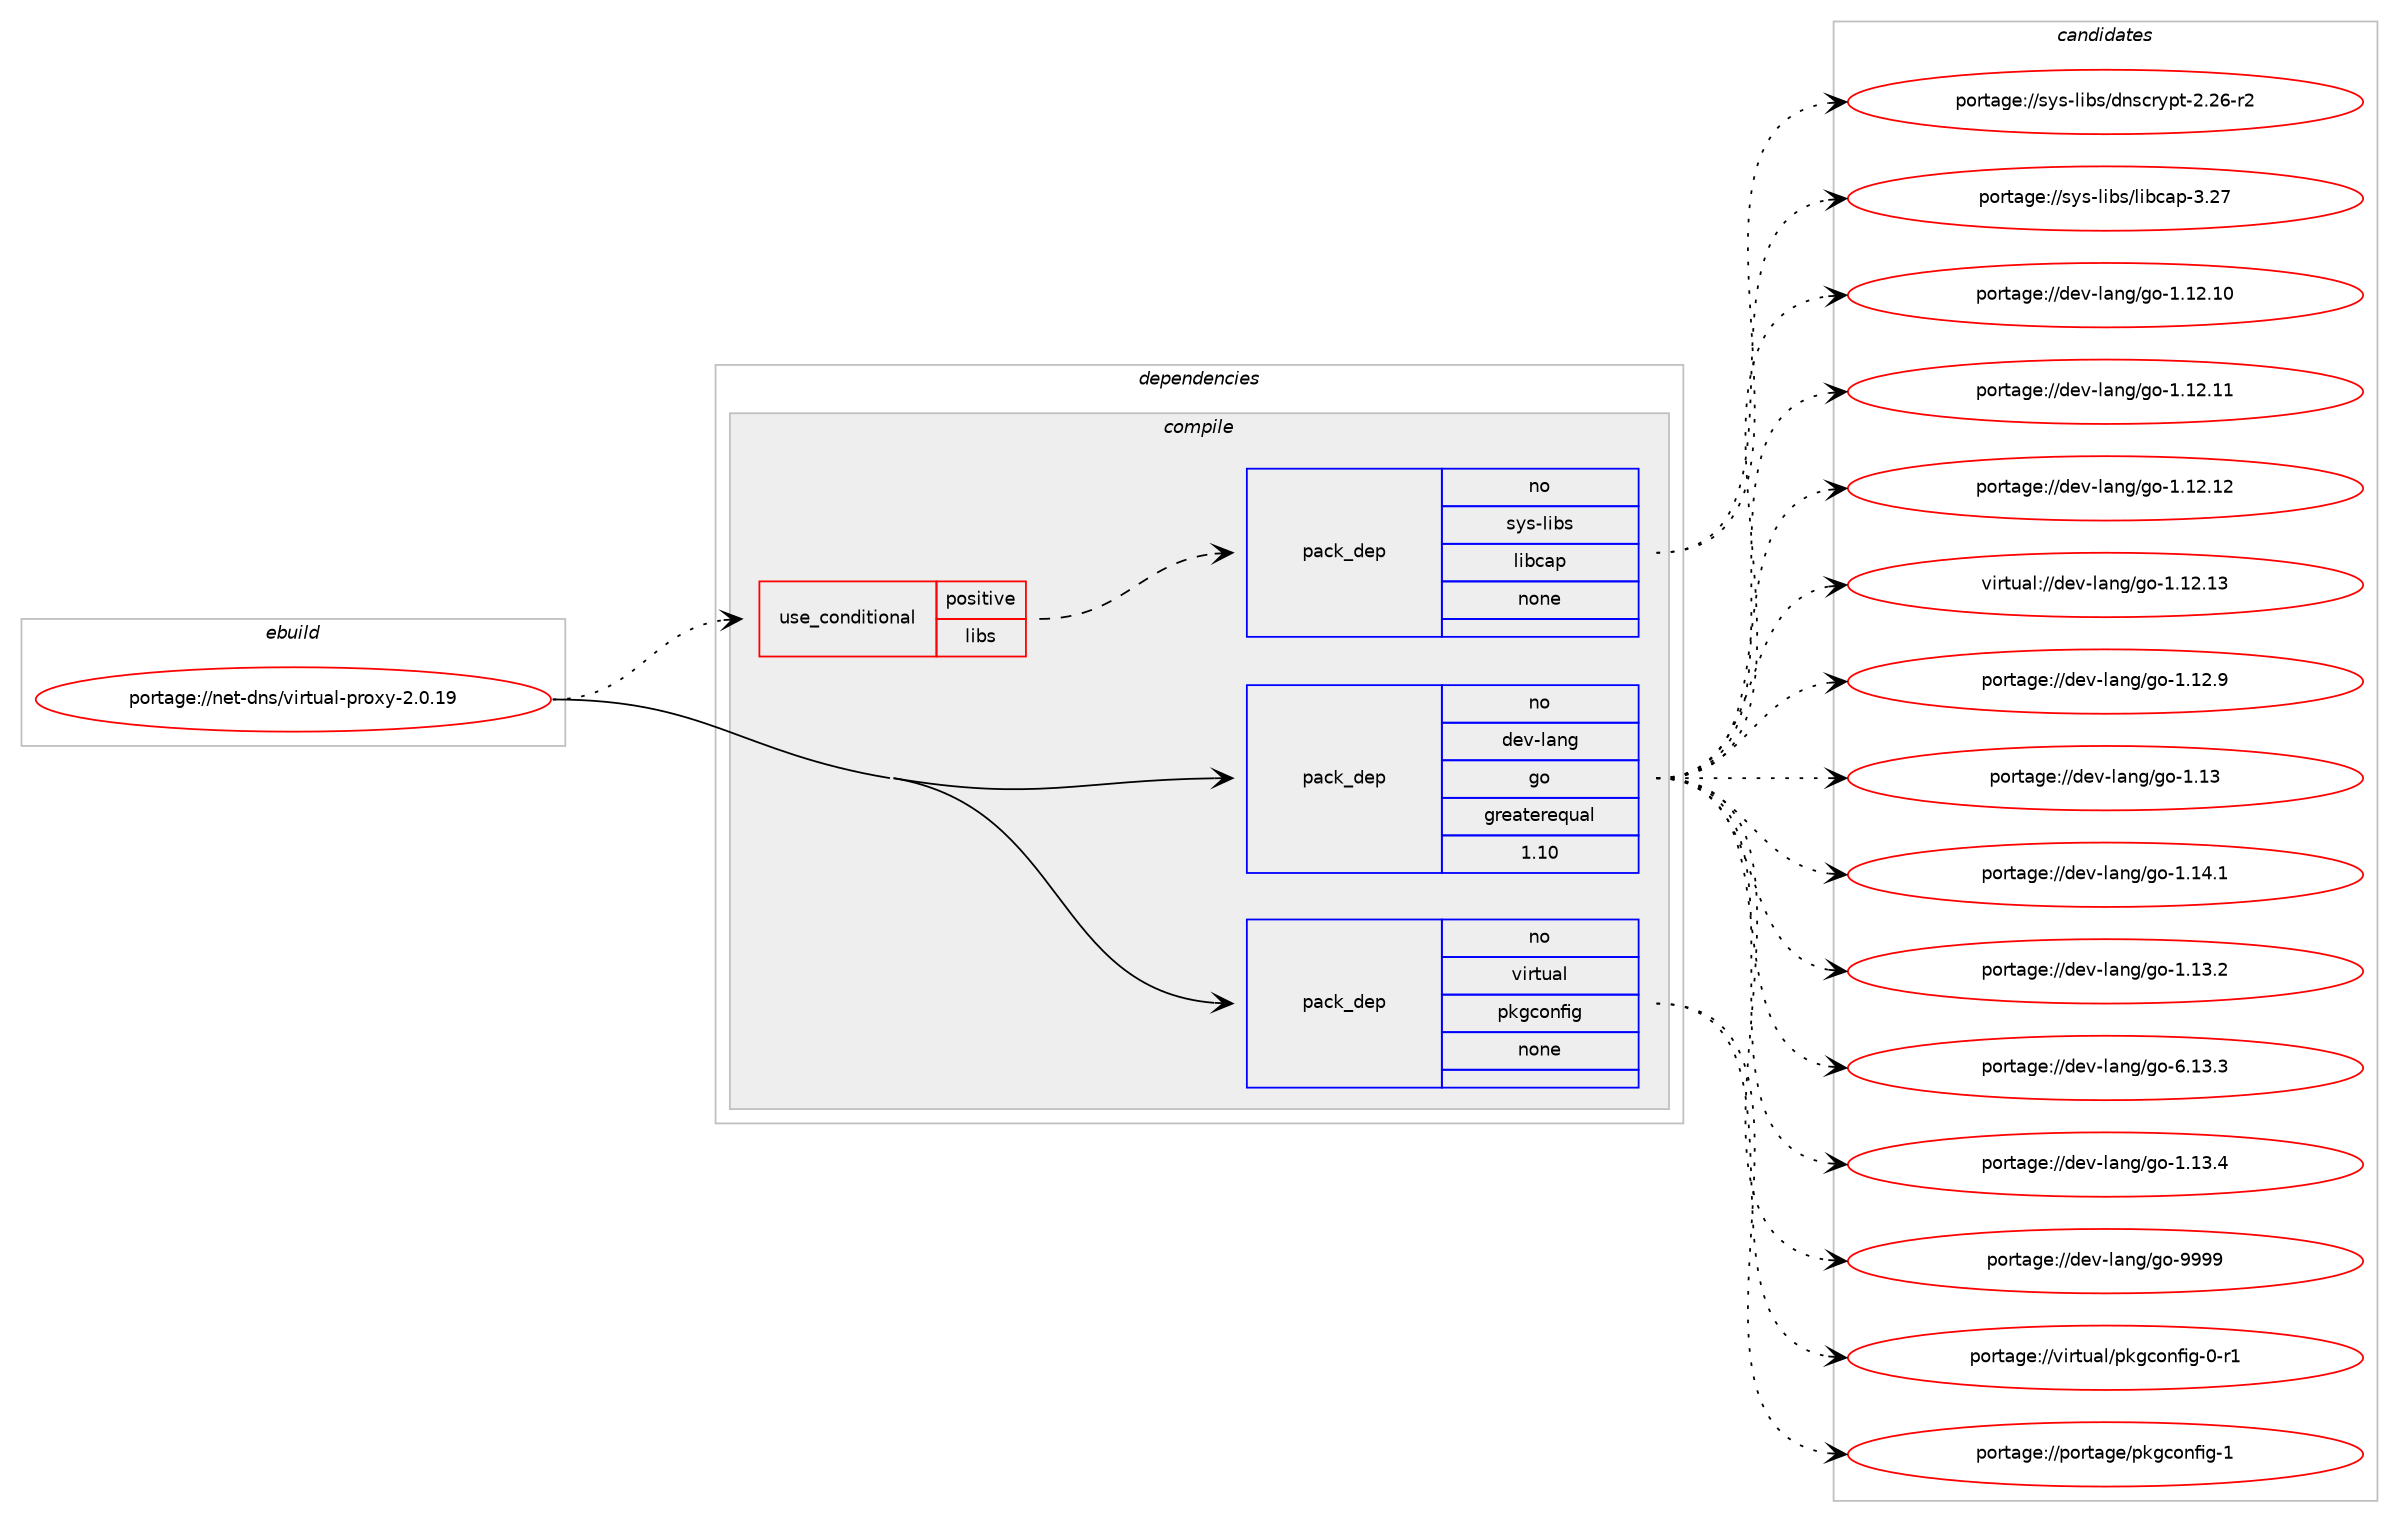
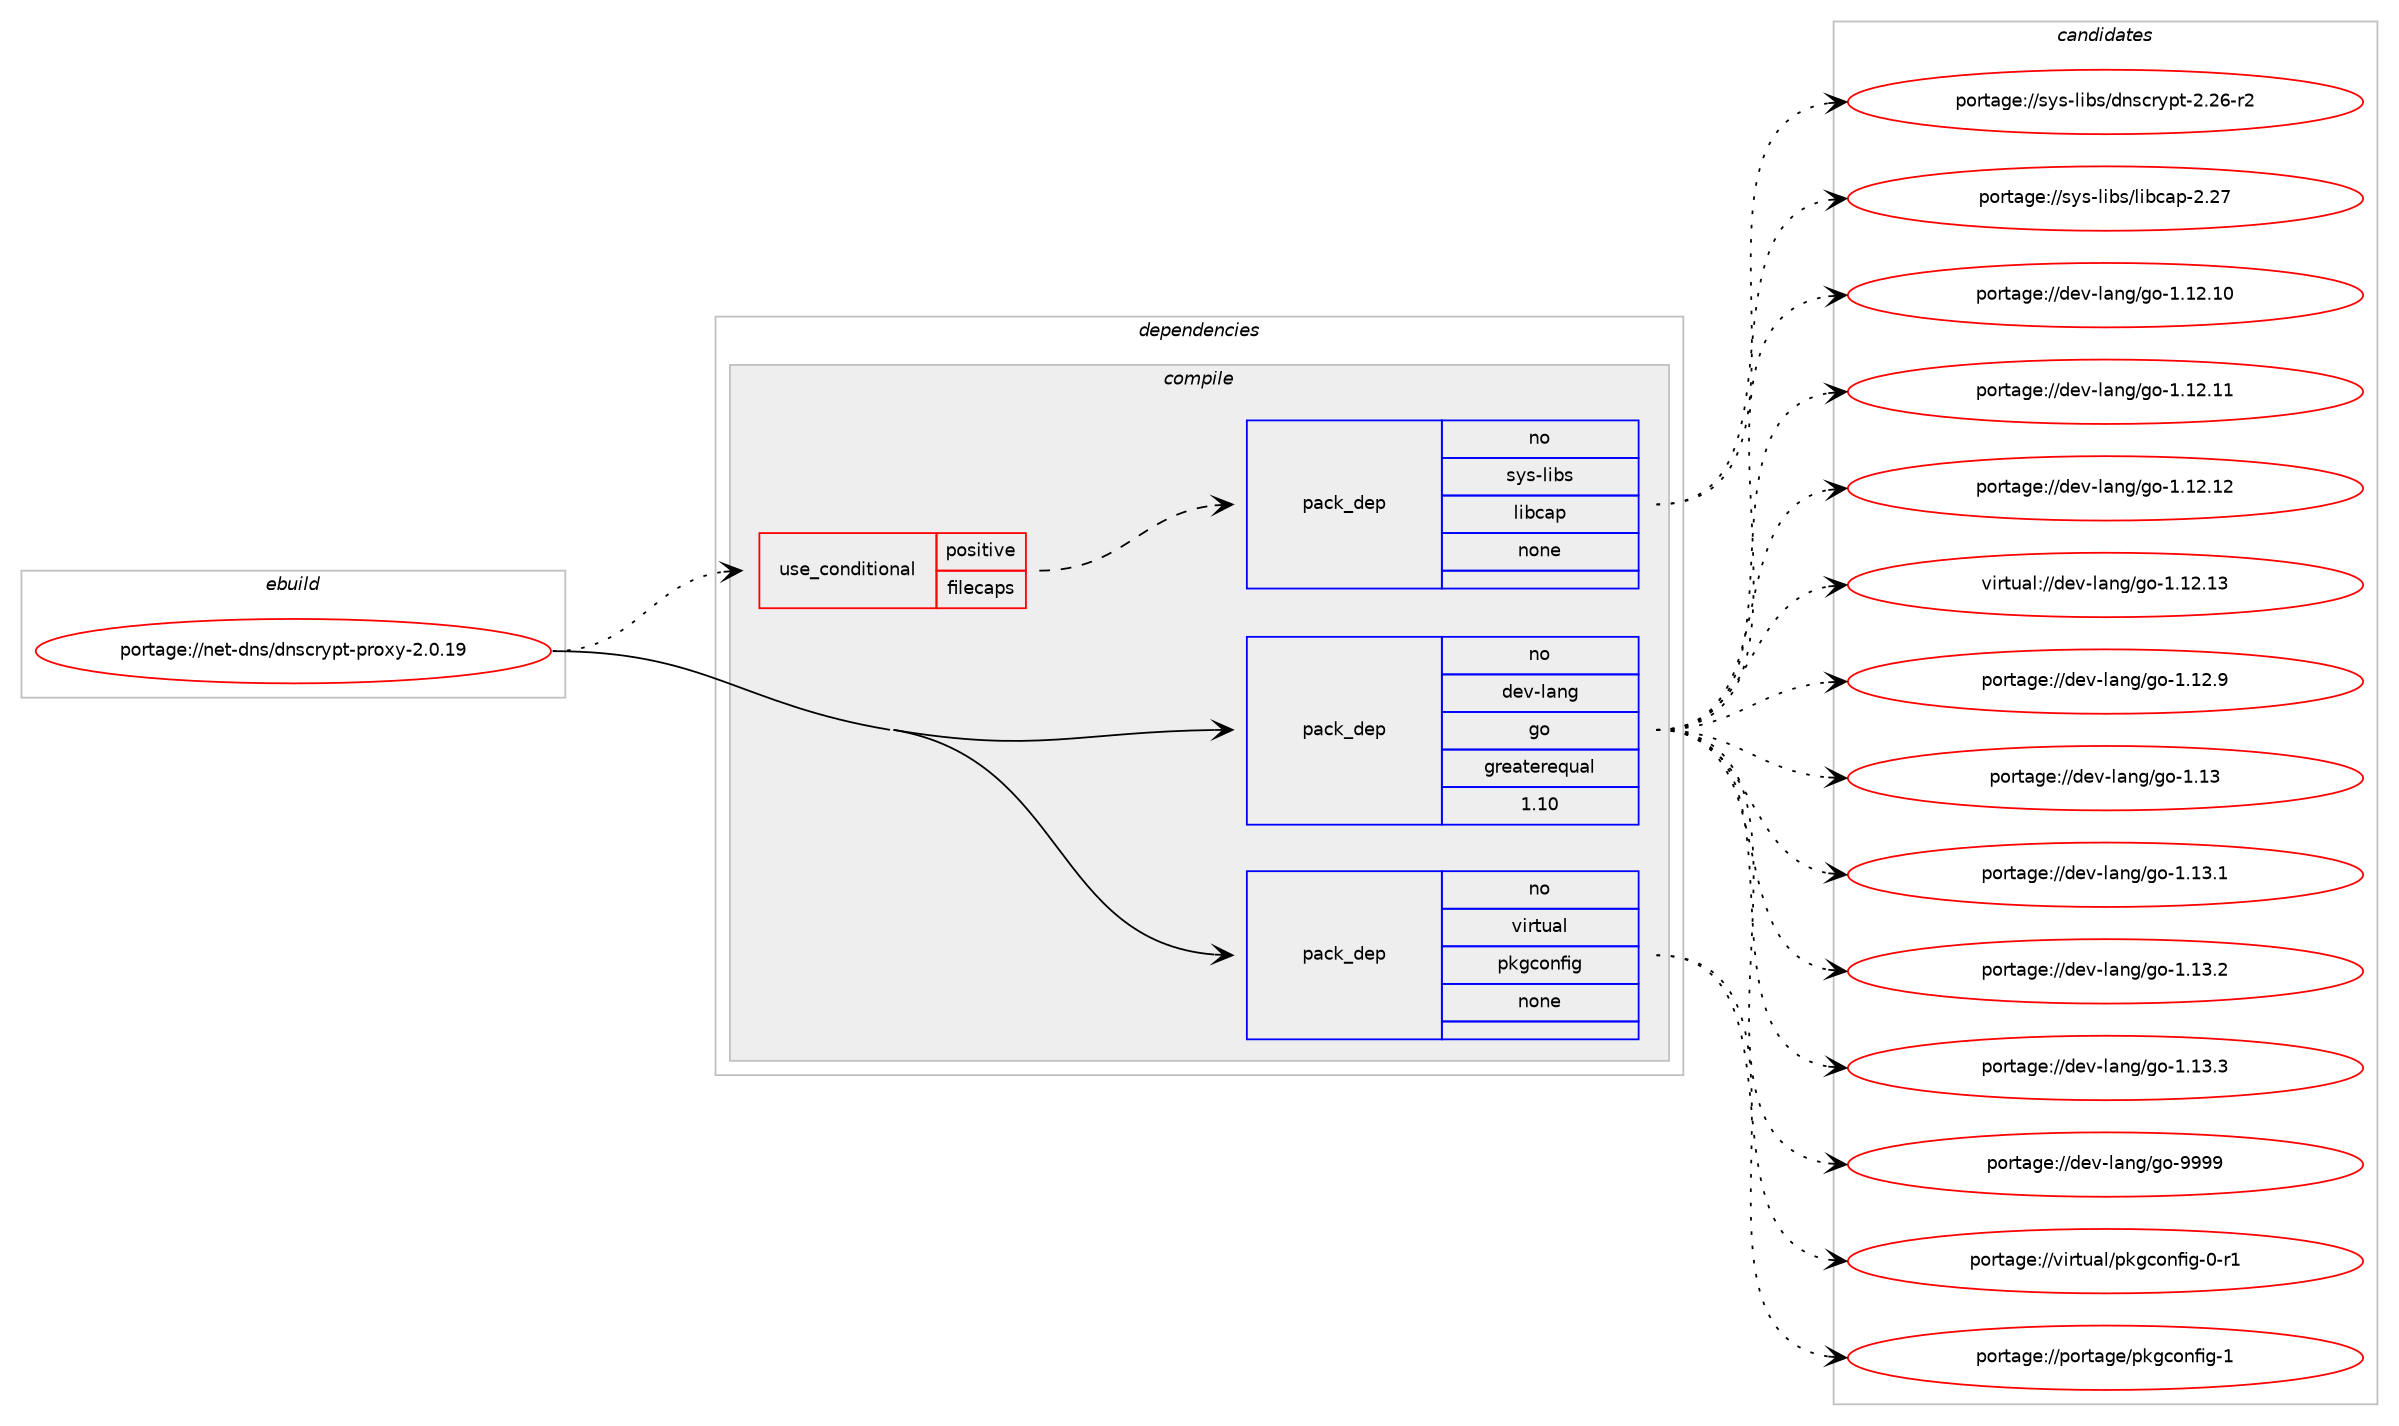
node "portage://sys-libs/libcap-3.27": label "portage://sys-libs/libcap-3.27" -> "portage://sys-libs/libcap-2.27"
node "use_conditional": text "libs" -> "filecaps"
node "portage://net-dns/virtual-proxy-2.0.19": label "portage://net-dns/virtual-proxy-2.0.19" -> "portage://net-dns/dnscrypt-proxy-2.0.19"
node "portage://dev-lang/go-1.14.1": label "portage://dev-lang/go-1.14.1" -> "portage://dev-lang/go-1.13.1"
node "portage://dev-lang/go-6.13.3": label "portage://dev-lang/go-6.13.3" -> "portage://dev-lang/go-1.13.3"
node "portage://dev-lang/go-1.13.4": removed
